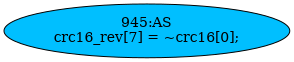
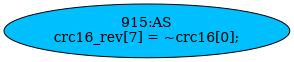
node "945:AS crc16_rev[7] = ~crc16[0];": label "945:AS crc16_rev[7] = ~crc16[0];" -> "915:AS crc16_rev[7] = ~crc16[0];"
